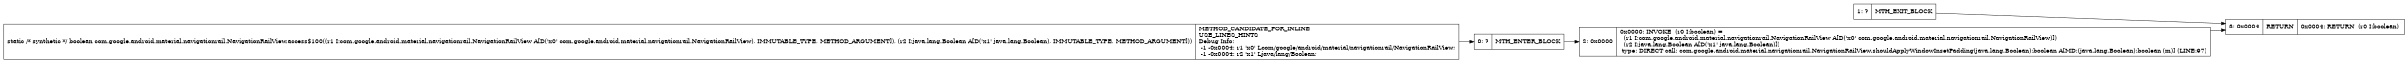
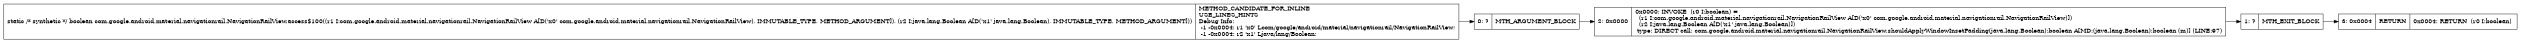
edge "2: 0x0000" -> "3: 0x0004": now "2: 0x0000" -> "1: ?"
node "0: ?": text "MTH_ENTER_BLOCK" -> "MTH_ARGUMENT_BLOCK"
